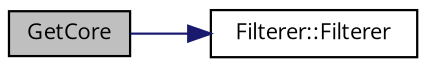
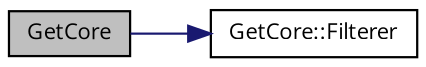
node "Filterer::Filterer": label "Filterer::Filterer" -> "GetCore::Filterer"
